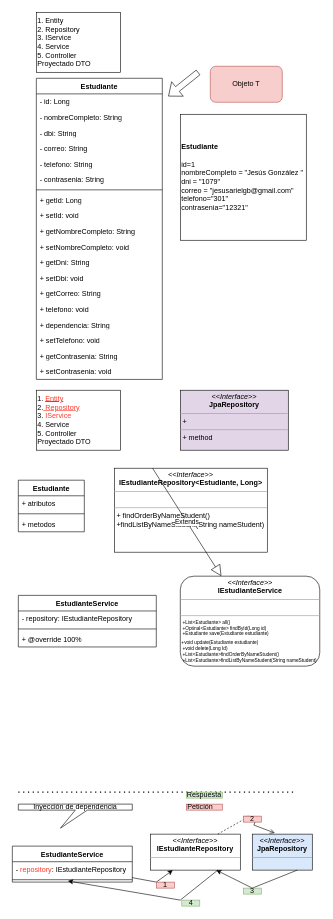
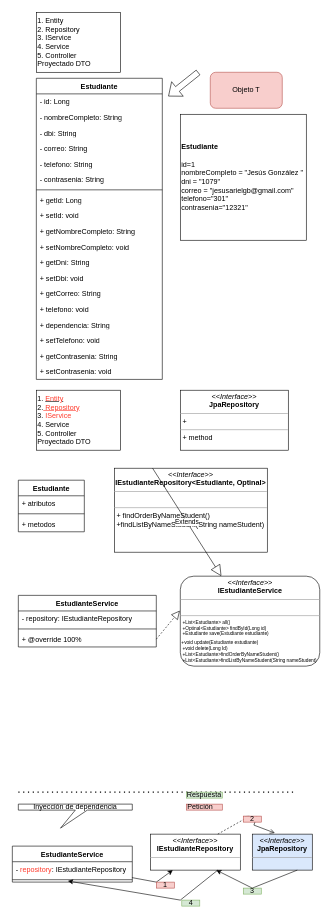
node "Objeto T": moved (246, 84) -> (246, 90)
node "<<Interface>> JpaRepository + + method": fillcolor #e1d5e7 -> #ffffff
node "<<Interface>> IEstudianteRepository<Estudiante, Long> + findOrderByNameStudent() +findListByNameStudent(String nameStudent)": label "<<Interface>> IEstudianteRepository<Estudiante, Long> + findOrderByNameStudent() +findListByNameStudent(String nameStudent)" -> "<<Interface>> IEstudianteRepository<Estudiante, Optinal> + findOrderByNameStudent() +findListByNameStudent(String nameStudent)"
edge "+ @override 100%" -> "<<Interface>> IEstudianteService +List<Estudiante> all() +Optinal<Estudiante> findById(Long id) +Estudiante save(Estudiante estudiante) +void update(Estudiante estudiante) +void delete(Long Id) +List<Estudiante>findOrderByNameStudent() +List<Estudiante>findListByNameStudent(String nameStudent)": added
